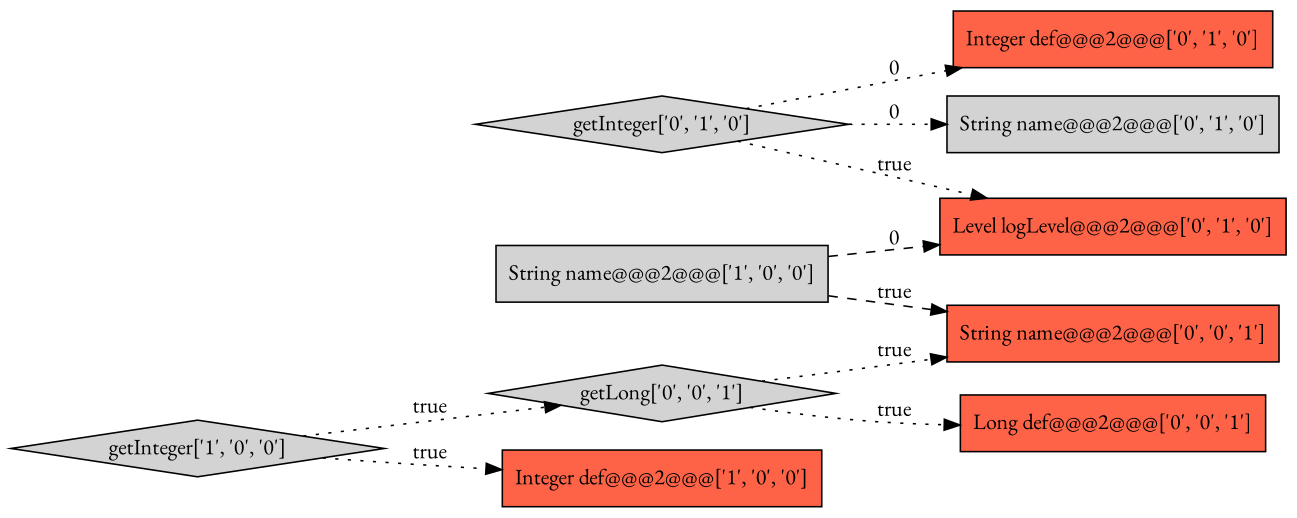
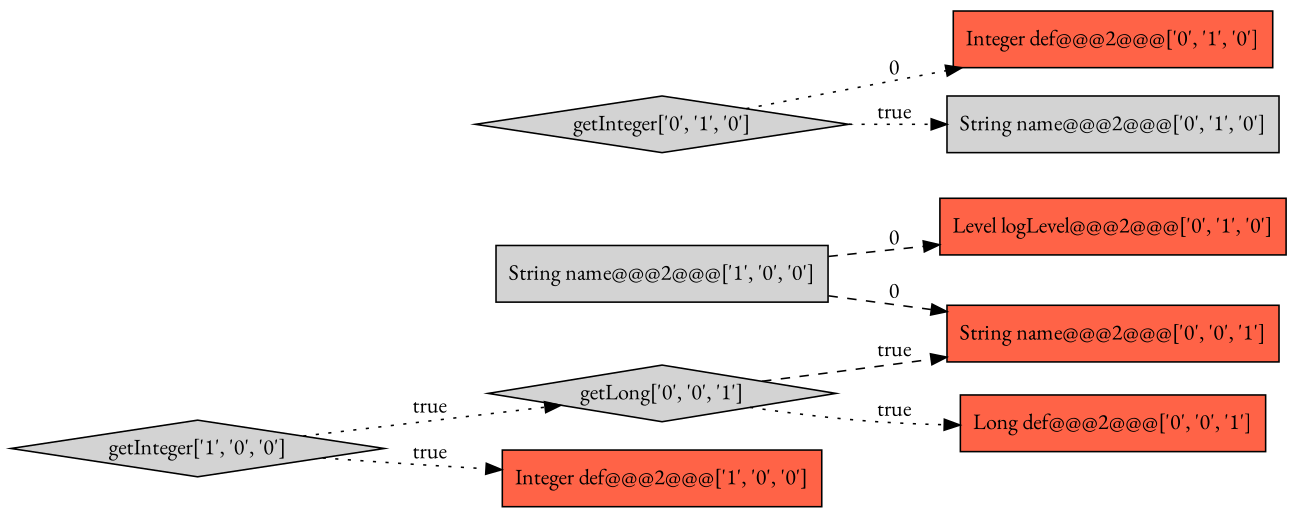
edge "getInteger['0', '1', '0']" -> "String name@@@2@@@['0', '1', '0']": label "0" -> "true"
edge "getInteger['0', '1', '0']" -> "Level logLevel@@@2@@@['0', '1', '0']": removed, label "true"
edge "String name@@@2@@@['1', '0', '0']" -> "String name@@@2@@@['0', '0', '1']": label "true" -> "0"
edge "getLong['0', '0', '1']" -> "String name@@@2@@@['0', '0', '1']": style dotted -> dashed
